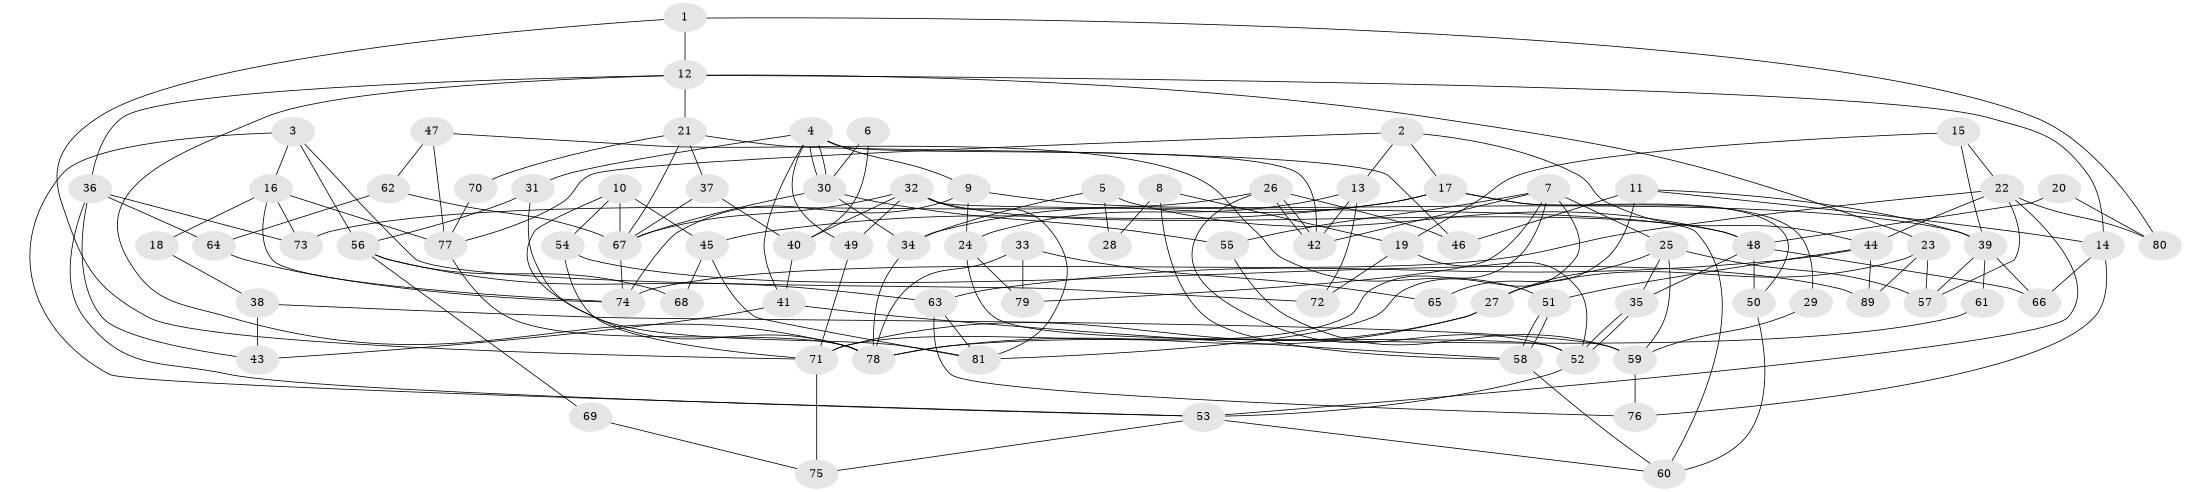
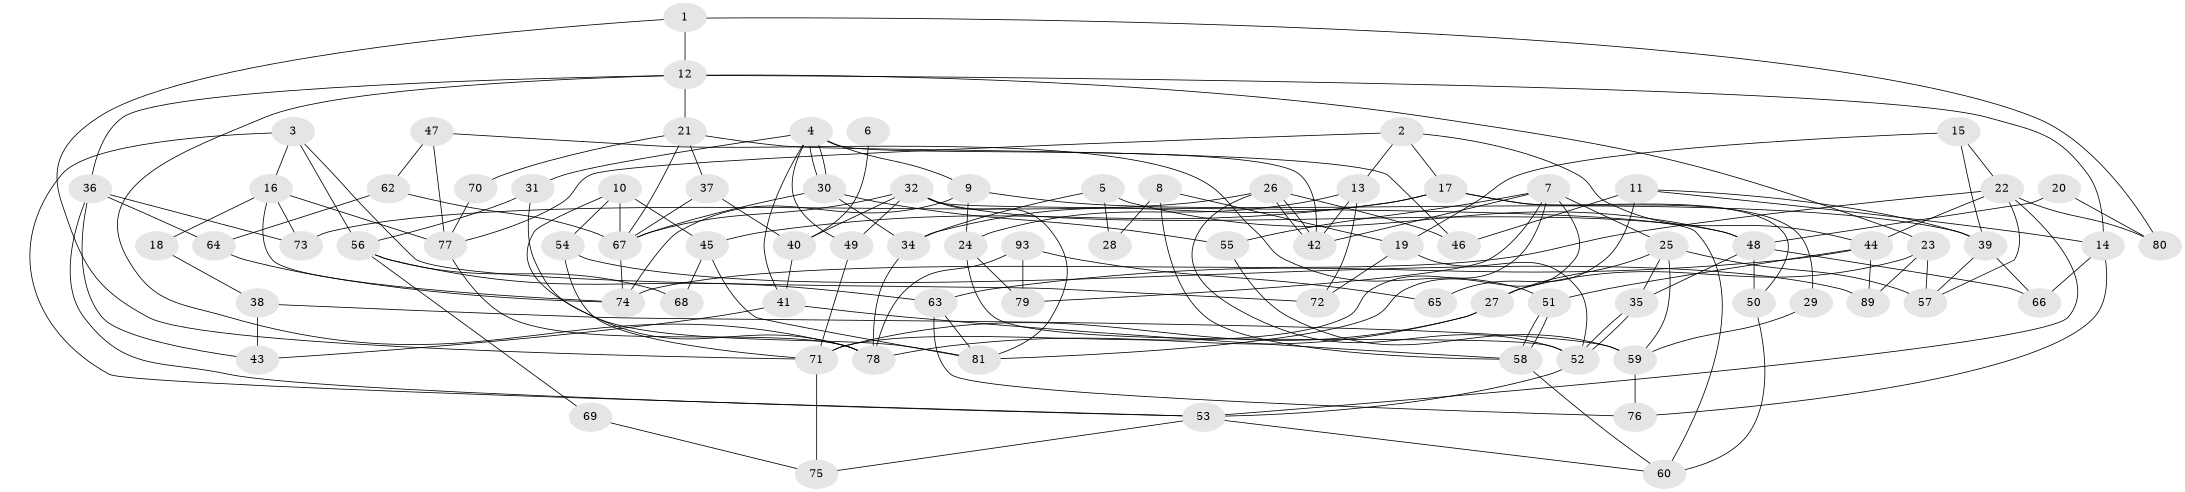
edge "6" -- "30": removed
node "33": label "33" -> "93"
node "61": removed
